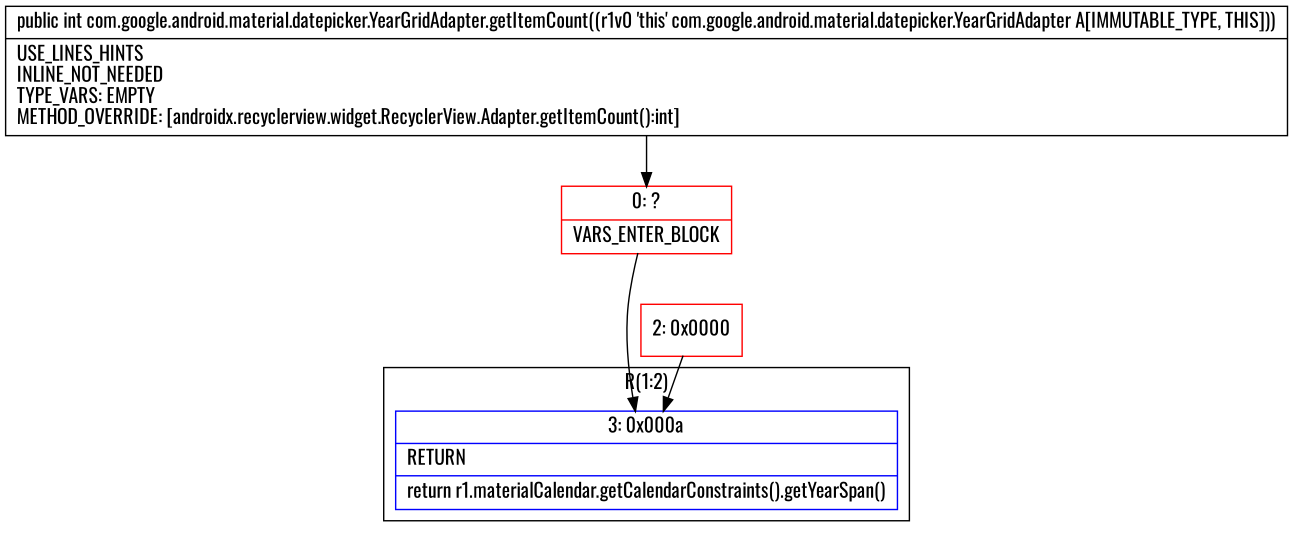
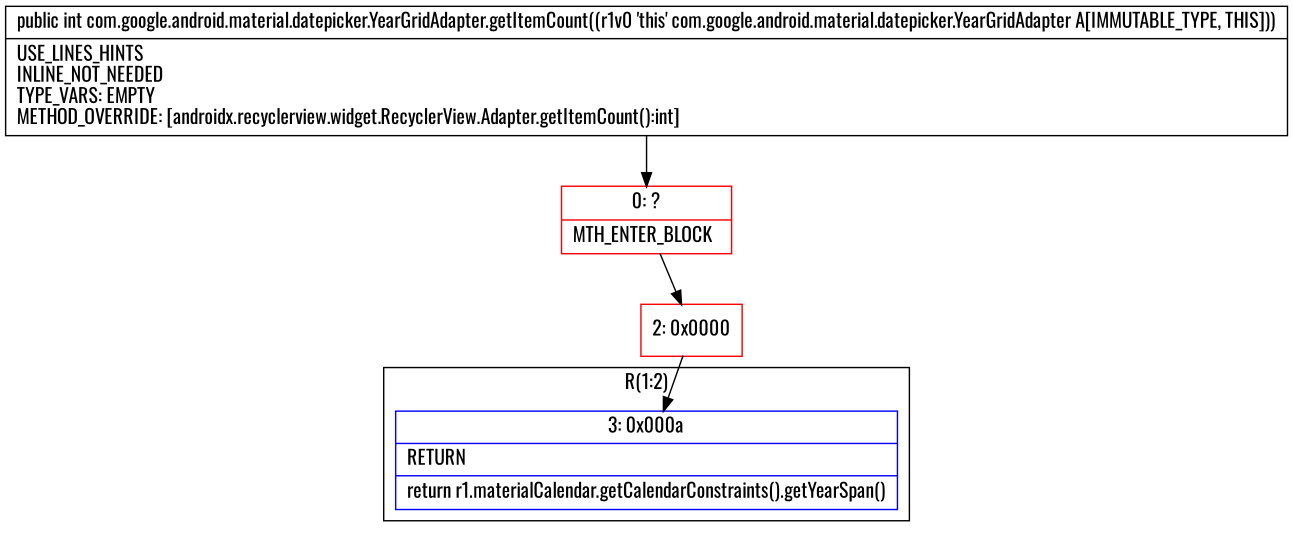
node "0: ?": text "VARS_ENTER_BLOCK" -> "MTH_ENTER_BLOCK"
edge "0: ?" -> "3: 0x000a": now "0: ?" -> "2: 0x0000"
